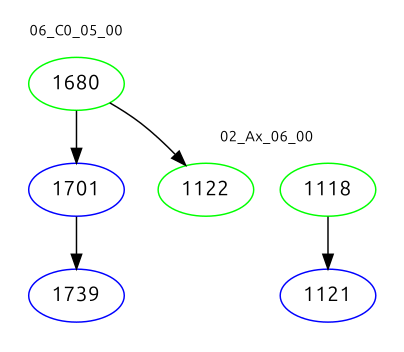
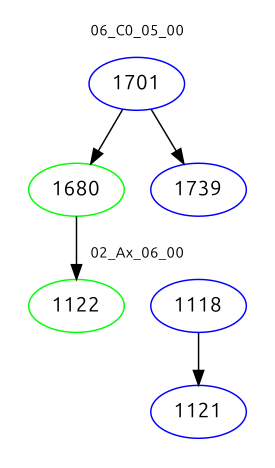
edge "1680" -> "1701": reversed
node "1118": color green -> blue
